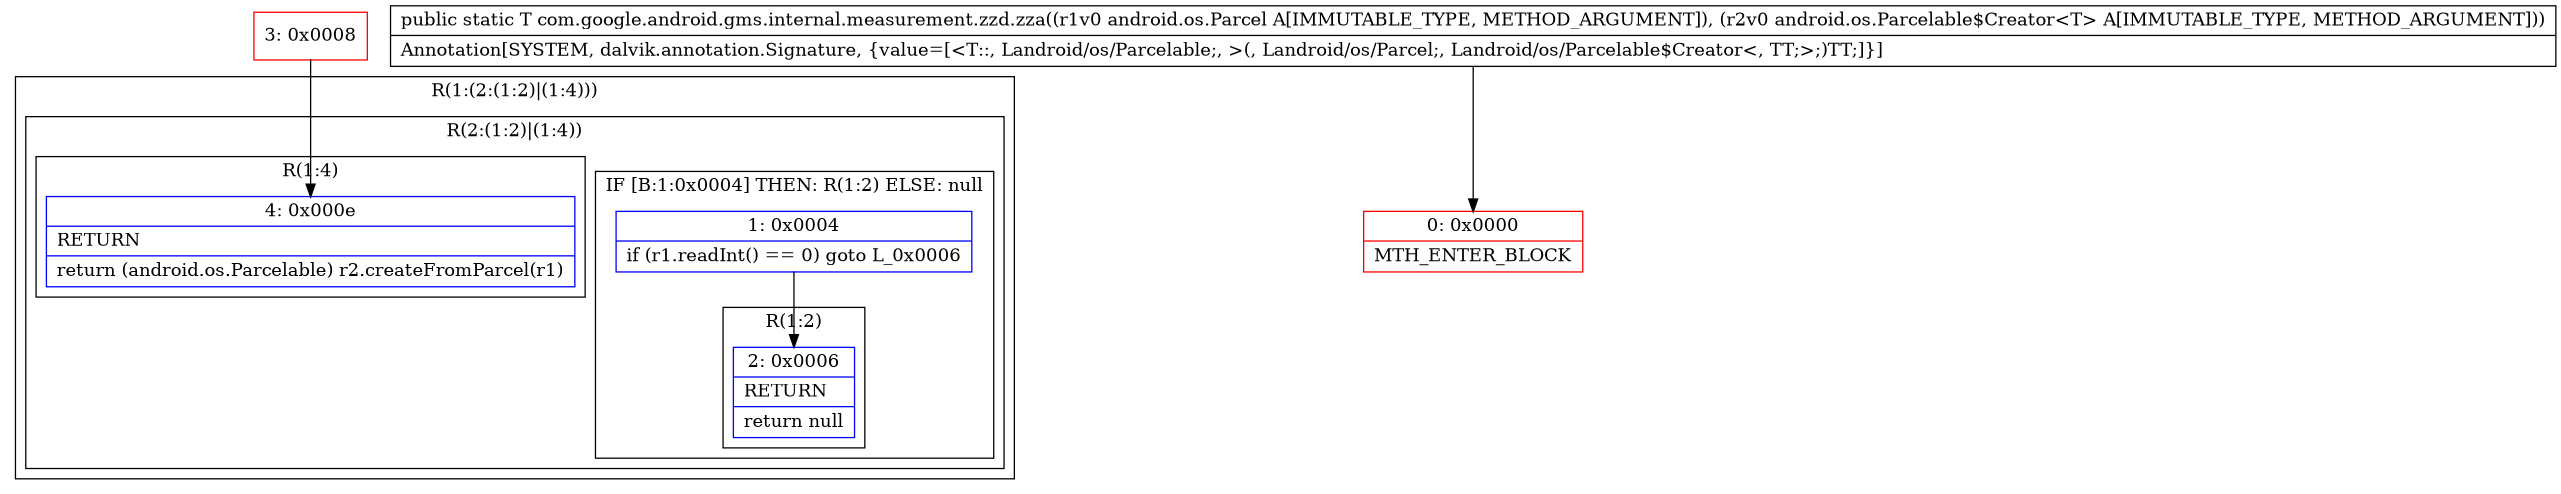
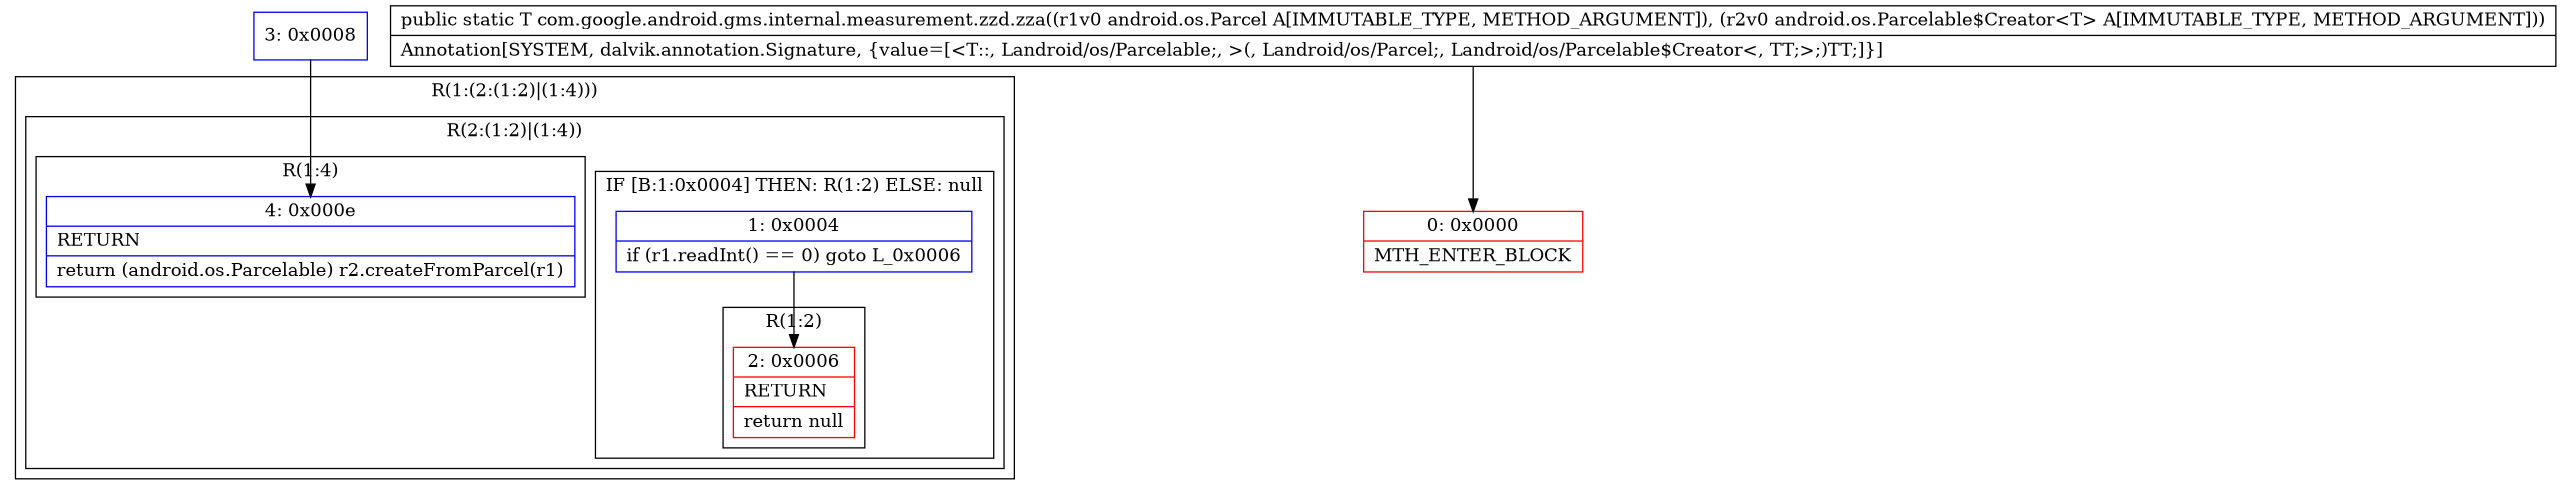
node "3: 0x0008": color red -> blue
node "2: 0x0006": color blue -> red
